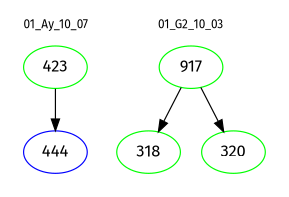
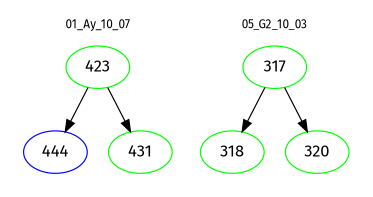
cluster "01_G2_10_03": label "01_G2_10_03" -> "05_G2_10_03"
node "917": label "917" -> "317"
node "431": added
